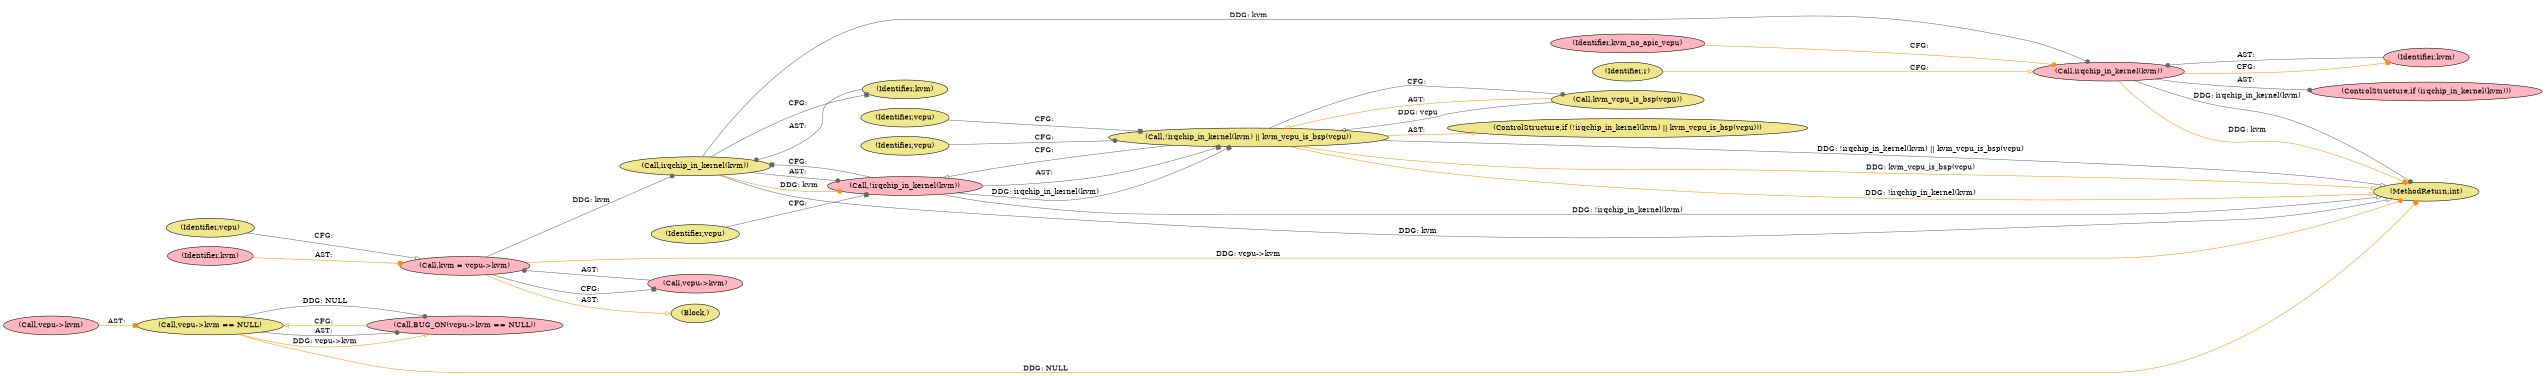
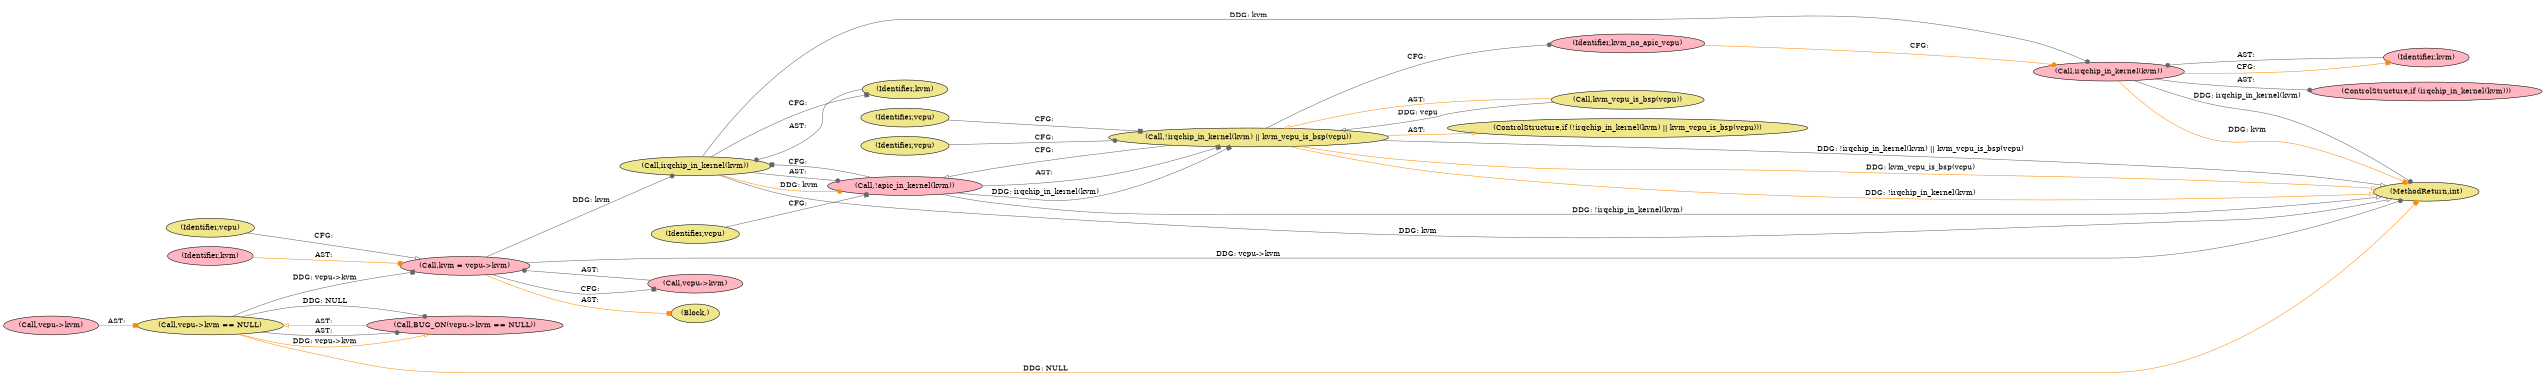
node "(Identifier,r)": removed
edge "(Call,!irqchip_in_kernel(kvm) || kvm_vcpu_is_bsp(vcpu))" -> "(Call,kvm_vcpu_is_bsp(vcpu))": now "(Call,!irqchip_in_kernel(kvm) || kvm_vcpu_is_bsp(vcpu))" -> "(Identifier,kvm_no_apic_vcpu)"
node "(Call,!irqchip_in_kernel(kvm))": label "(Call,!irqchip_in_kernel(kvm))" -> "(Call,!apic_in_kernel(kvm))"
edge "(Call,kvm = vcpu->kvm)" -> "(MethodReturn,int)": color darkorange -> gray40
edge "(Call,vcpu->kvm == NULL)" -> "(Call,kvm = vcpu->kvm)": added, label "DDG: vcpu->kvm"
edge "(Call,kvm = vcpu->kvm)" -> "(Block,)": arrowhead onormal -> box
edge "(Call,BUG_ON(vcpu->kvm == NULL))" -> "(Call,vcpu->kvm == NULL)": label "CFG: " -> "AST: "
